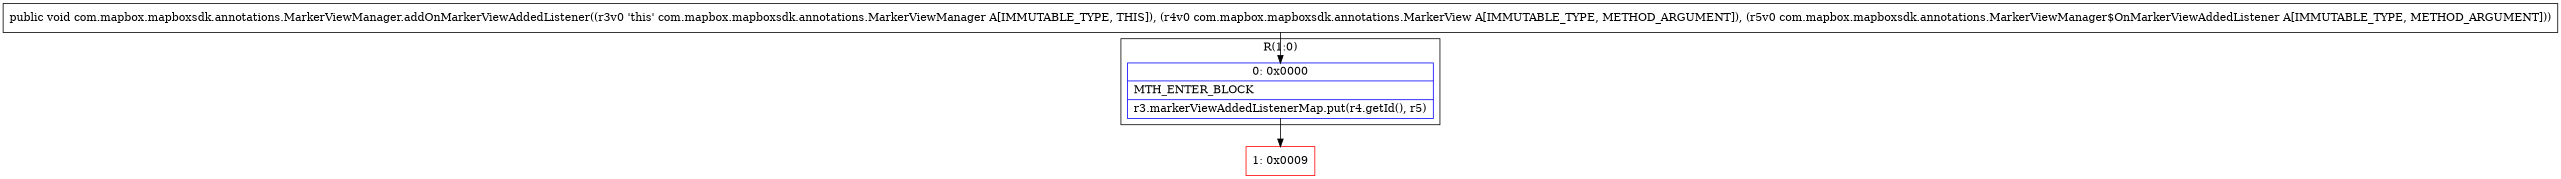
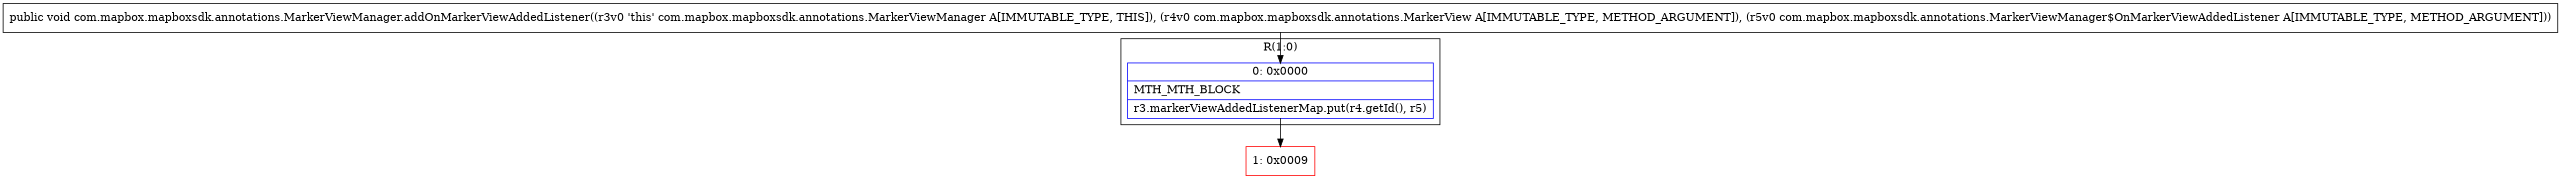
node "0: 0x0000": text "MTH_ENTER_BLOCK" -> "MTH_MTH_BLOCK"
